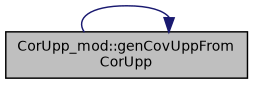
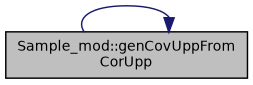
node "CorUpp_mod::genCovUppFrom CorUpp": label "CorUpp_mod::genCovUppFrom CorUpp" -> "Sample_mod::genCovUppFrom CorUpp"
